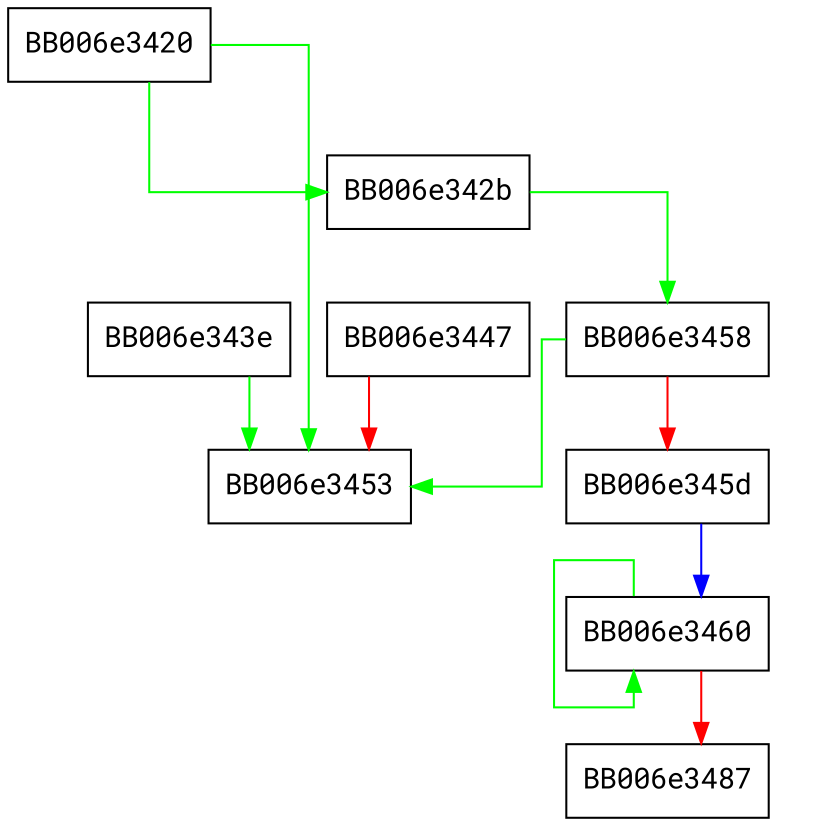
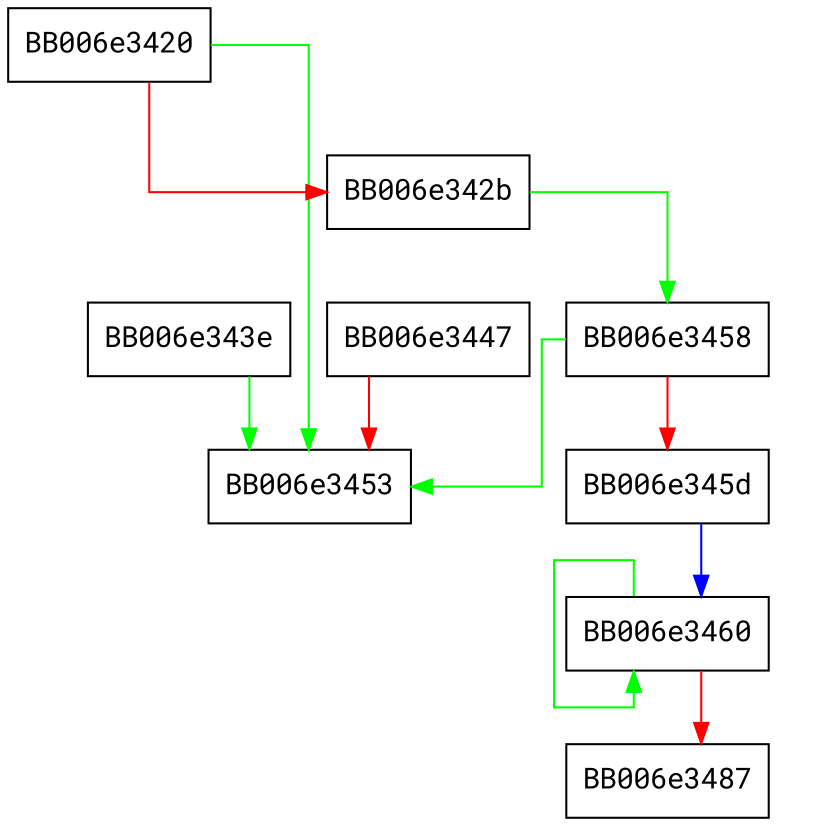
edge "BB006e3420" -> "BB006e342b": color green -> red
